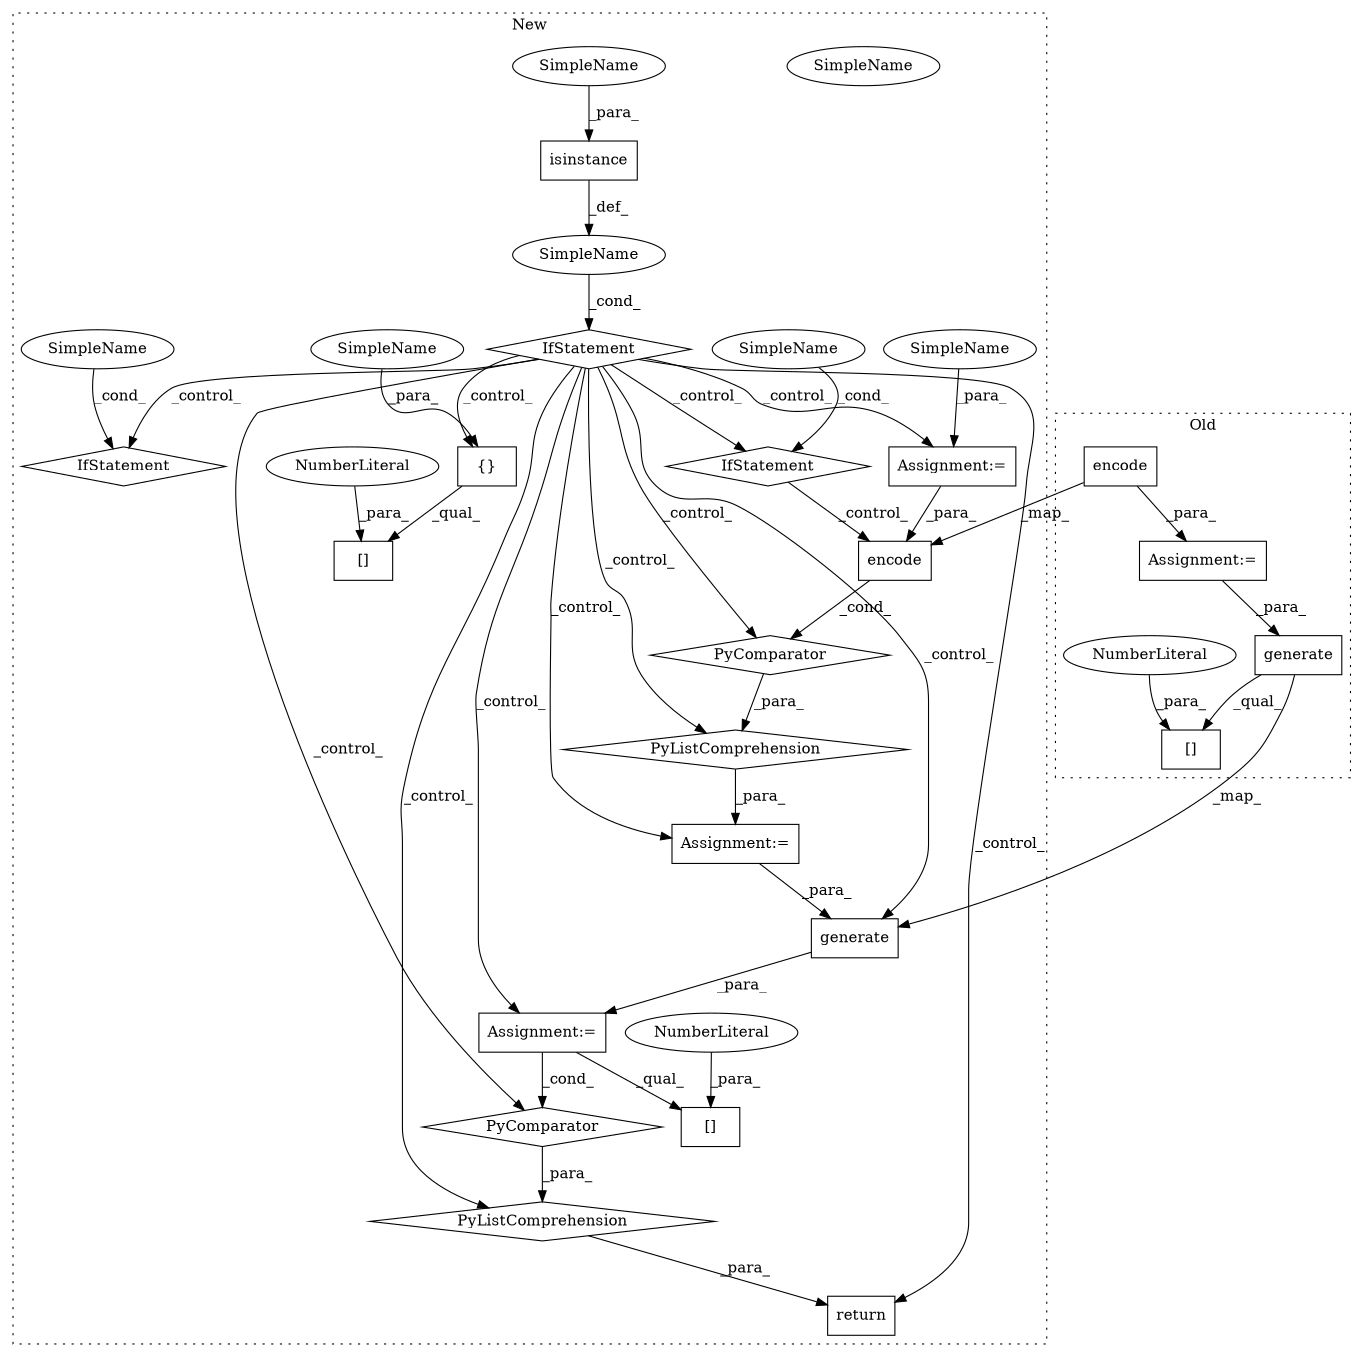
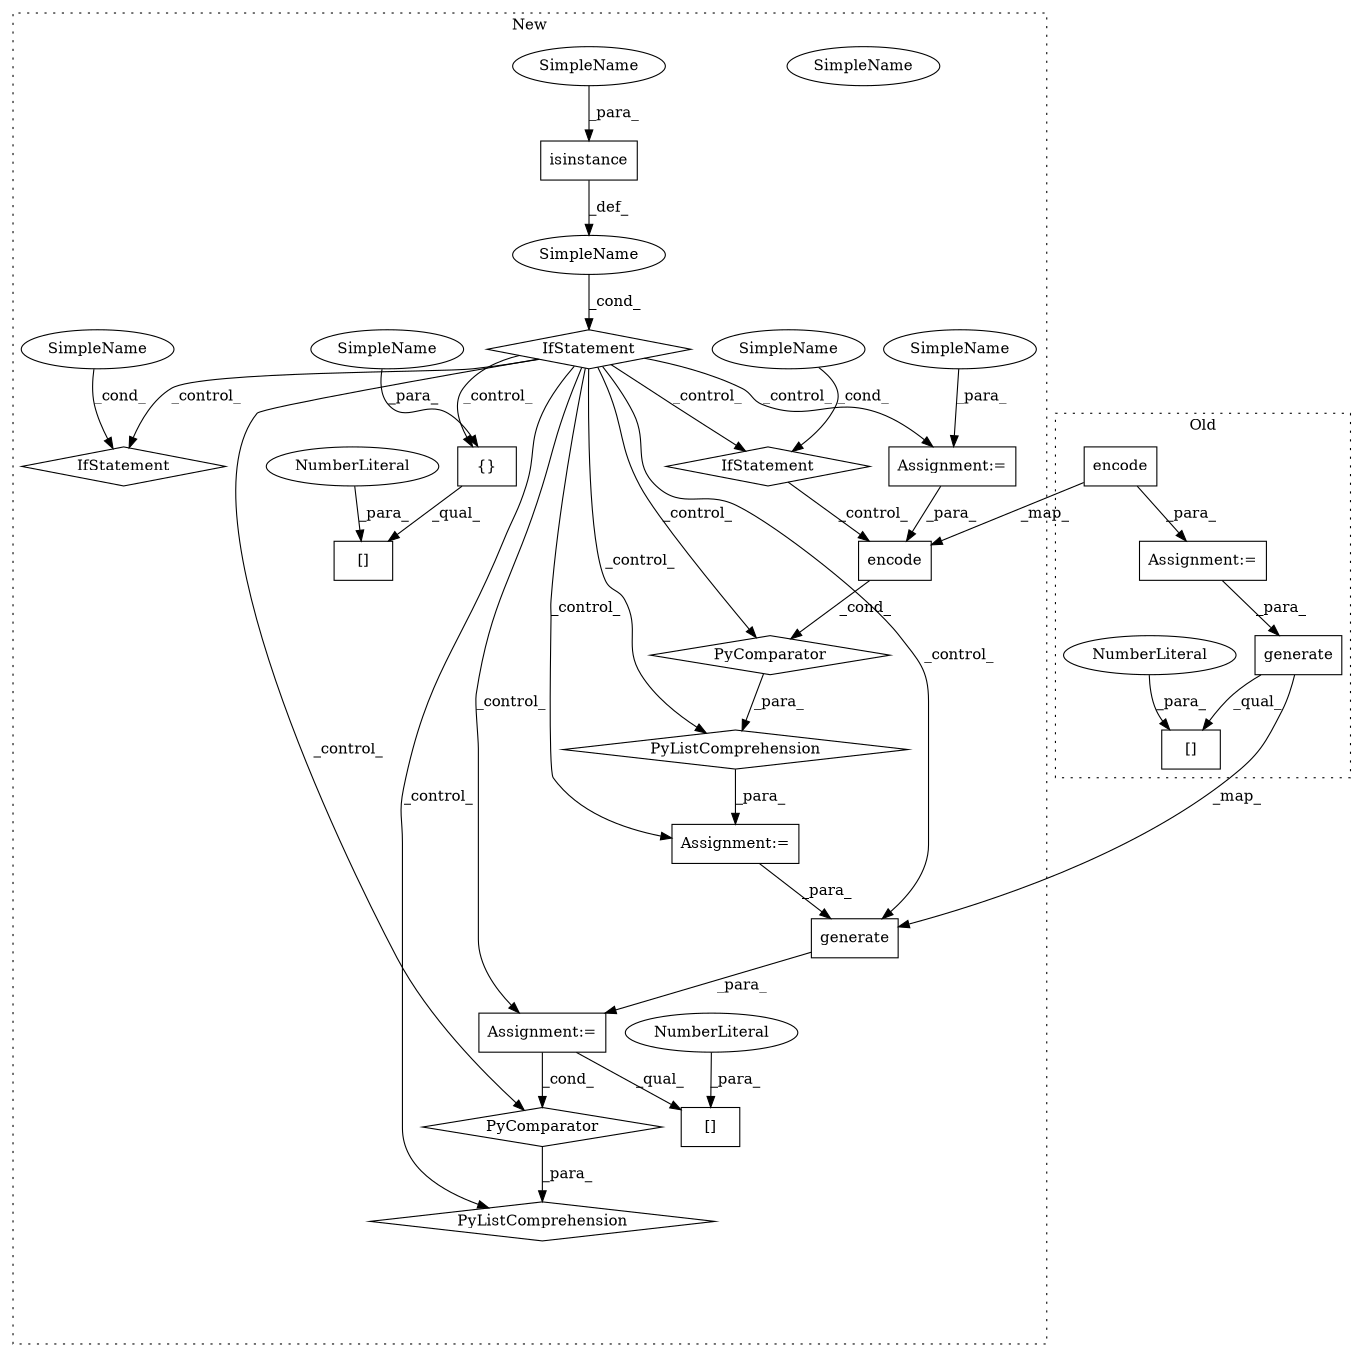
node "return": removed
